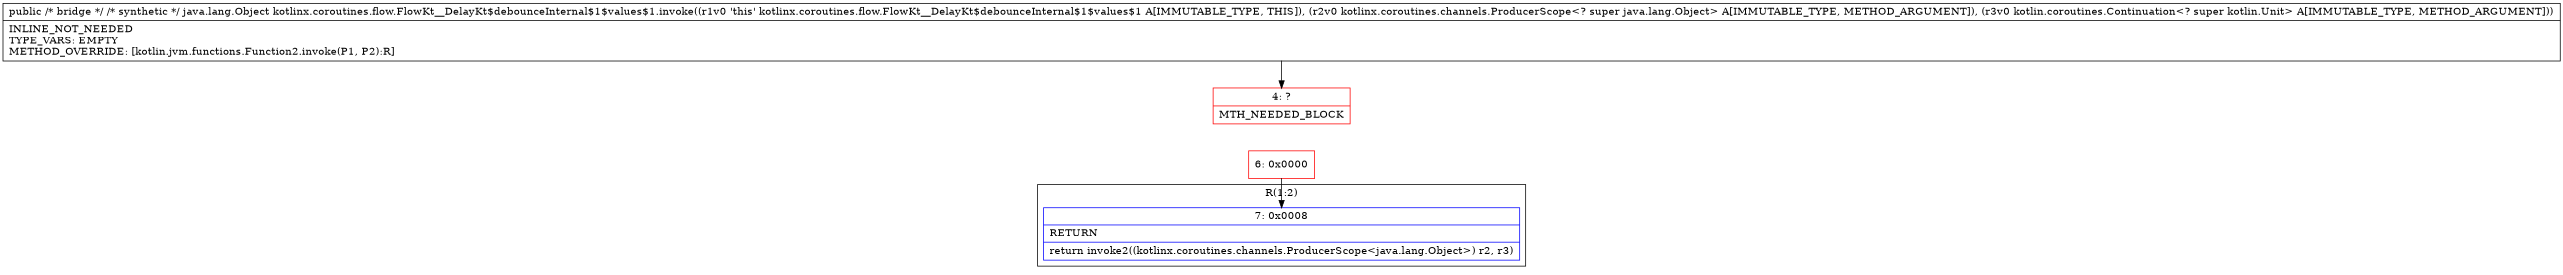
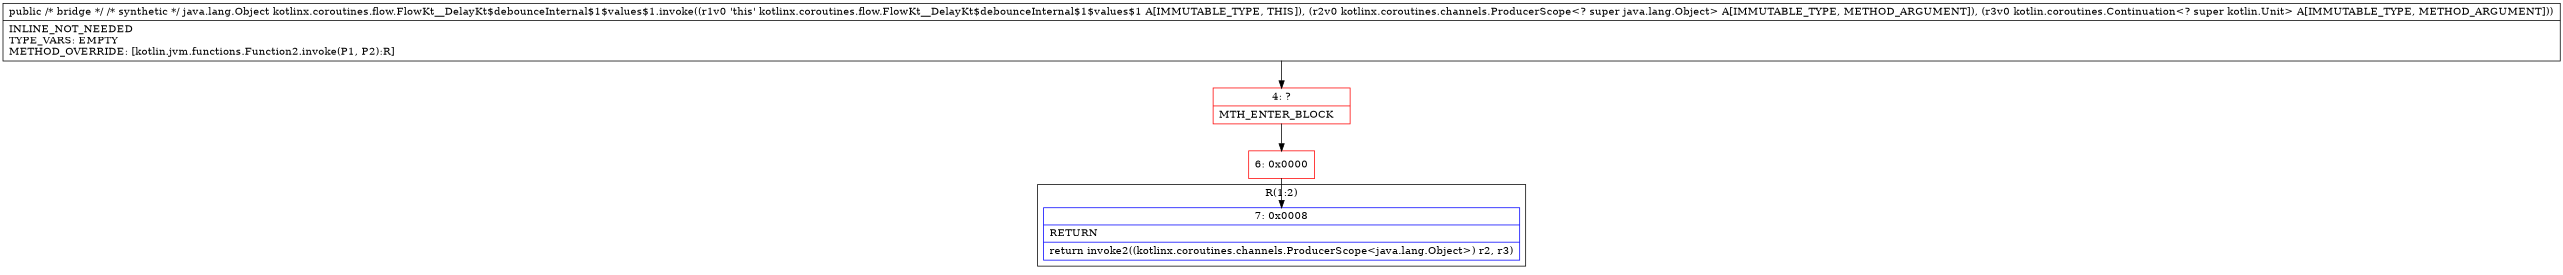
node "4: ?": text "MTH_NEEDED_BLOCK" -> "MTH_ENTER_BLOCK"
edge "4: ?" -> "6: 0x0000": added
